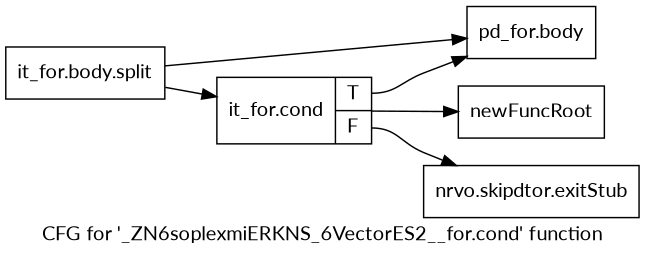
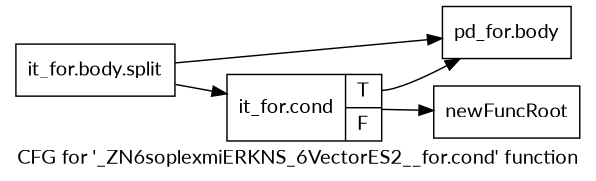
node "nrvo.skipdtor.exitStub": removed
